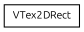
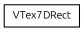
node "VTex2DRect": label "VTex2DRect" -> "VTex7DRect"
